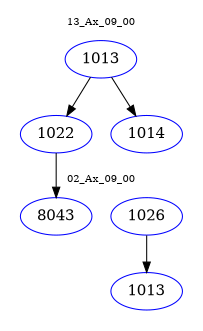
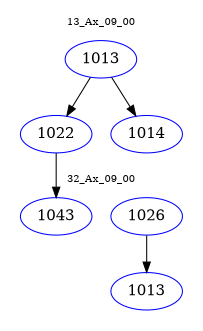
cluster "02_Ax_09_00": label "02_Ax_09_00" -> "32_Ax_09_00"
node "8043": label "8043" -> "1043"
